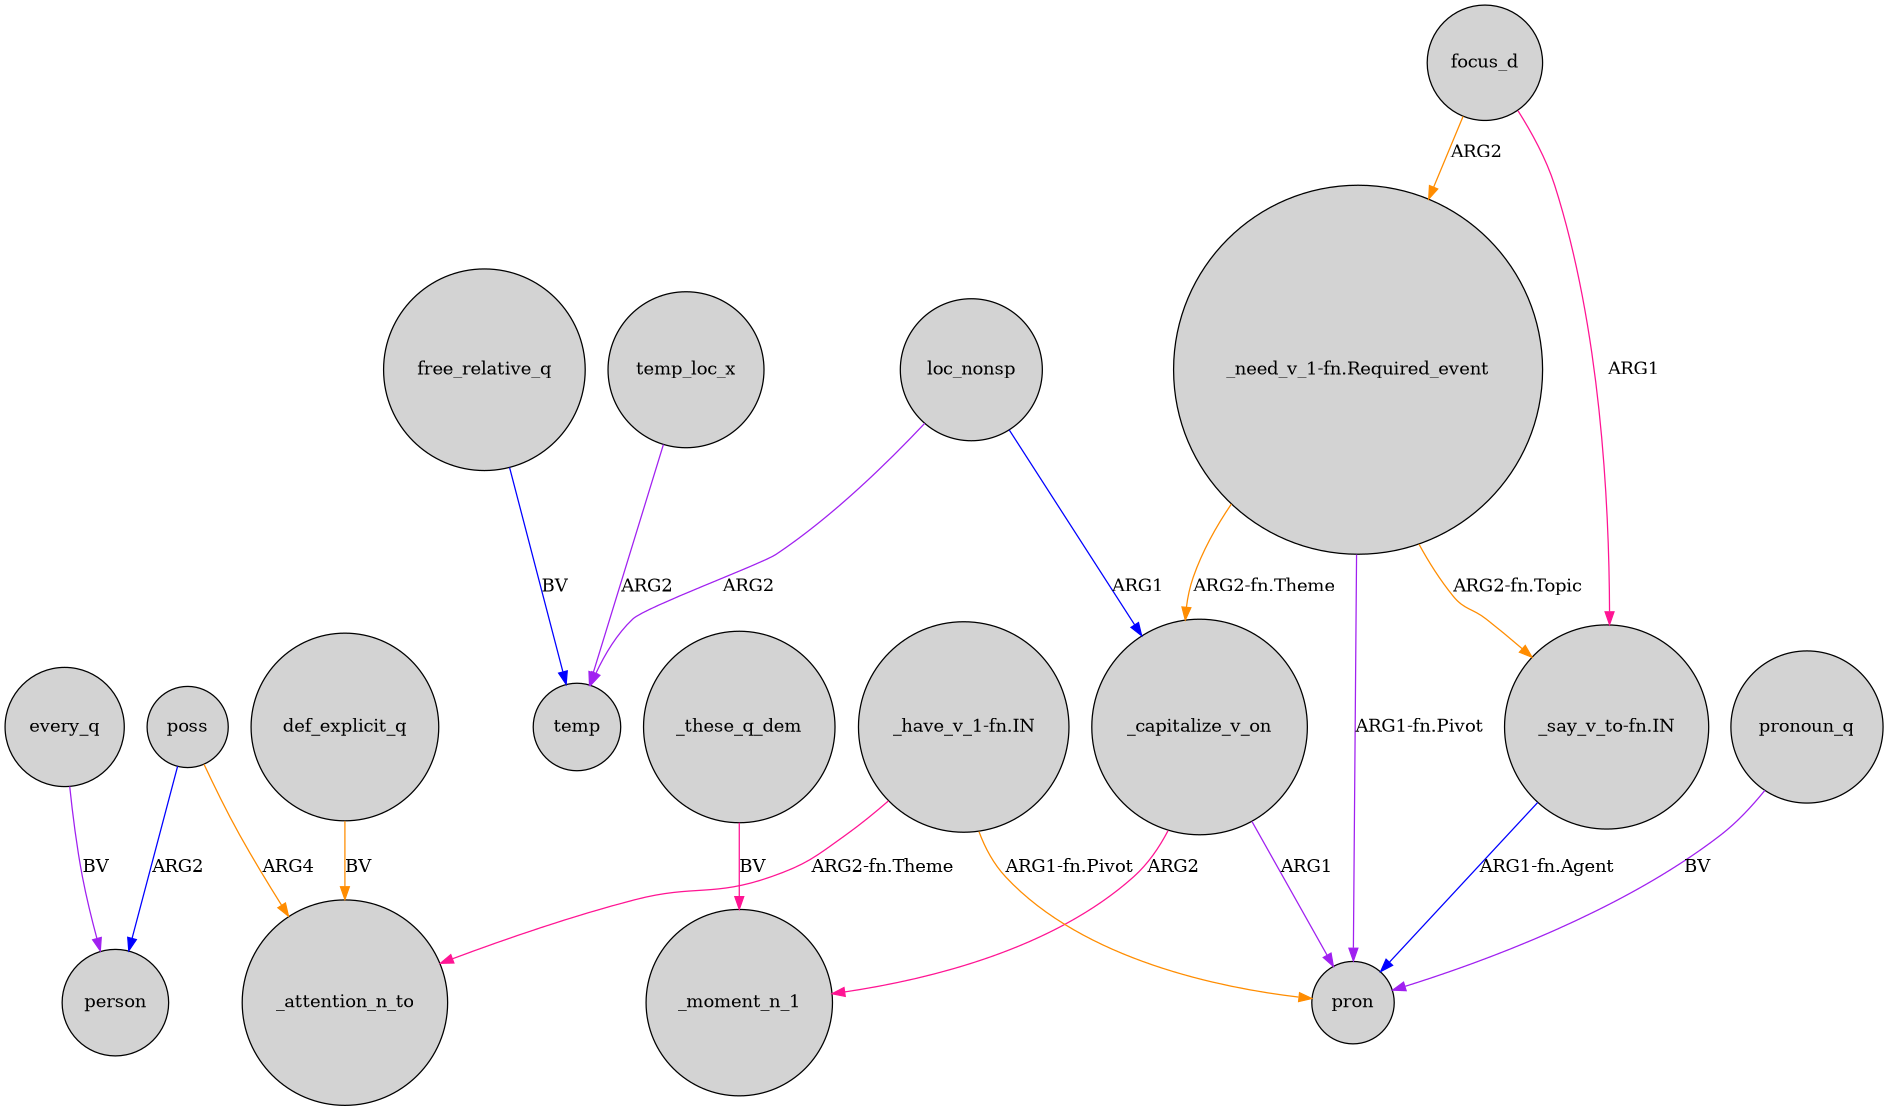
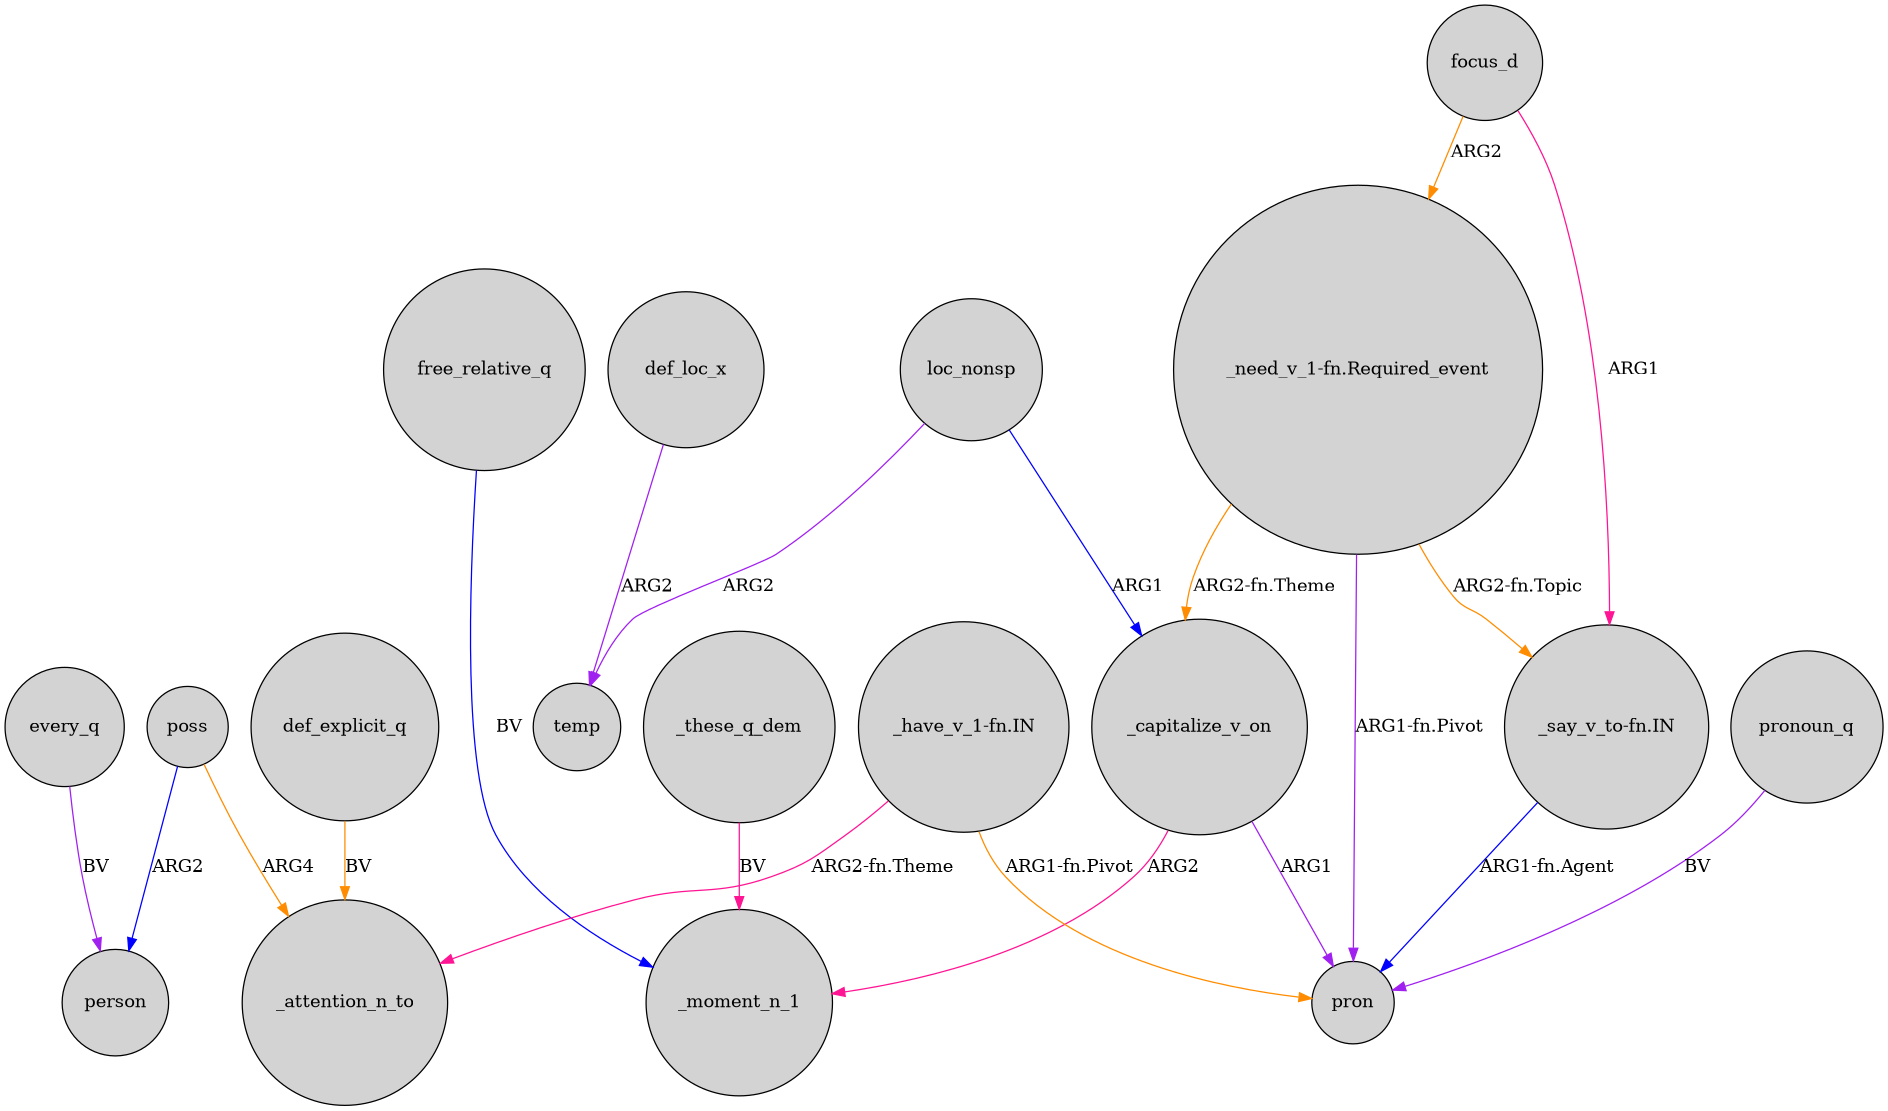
node "temp_loc_x": label "temp_loc_x" -> "def_loc_x"
edge "free_relative_q" -> "temp": now "free_relative_q" -> "_moment_n_1"
